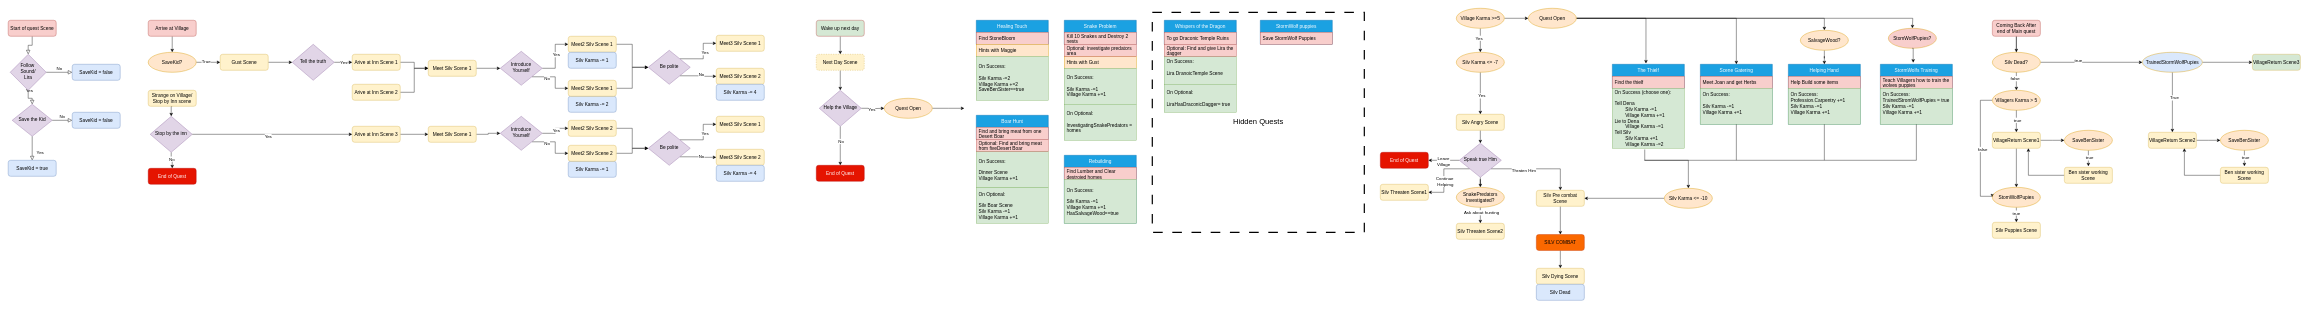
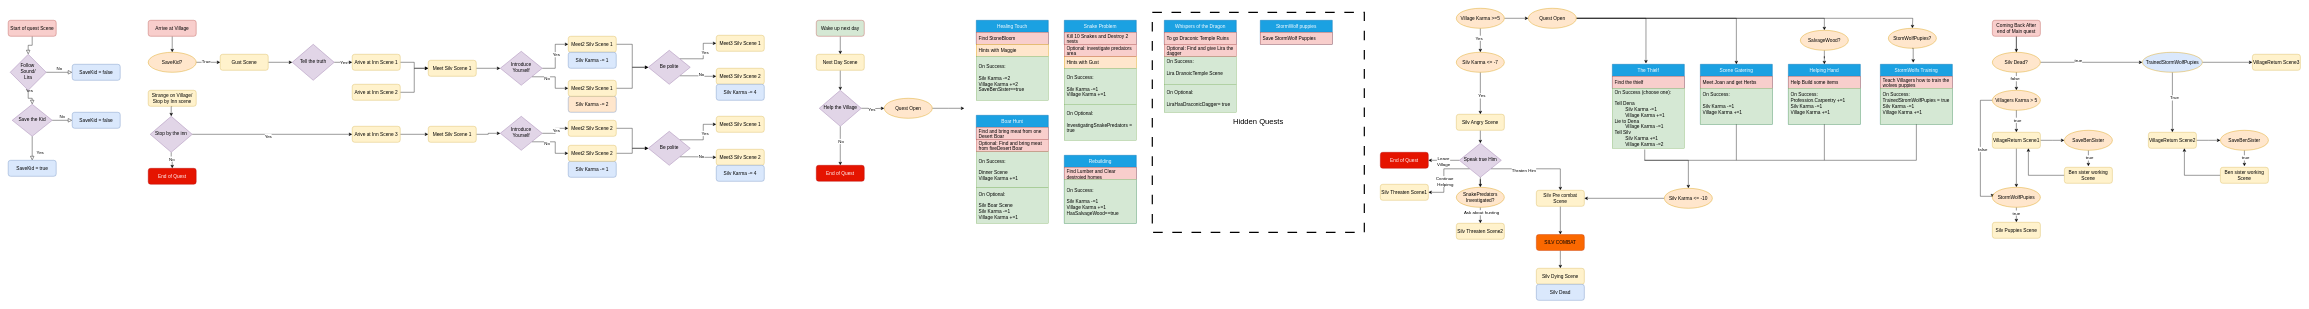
node "StomWolfPupies?": fillcolor #f8cecc -> #ffe6cc
node "Next Day Scene": style dashed -> solid
node "VillageReturn Scene3": fillcolor #d5e8d4 -> #fff2cc
node "Silv Karma -= 2": fillcolor #dae8fc -> #ffe6cc
node "On Optional: InvestigatingSnakePredators = homes": label "On Optional: InvestigatingSnakePredators = homes" -> "On Optional: InvestigatingSnakePredators = true"
node "StomWolfPupies": label "StomWolfPupies" -> "StormWolfPupies"
